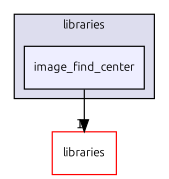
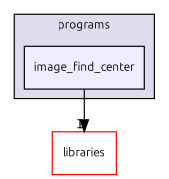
cluster "libraries": label "libraries" -> "programs"
